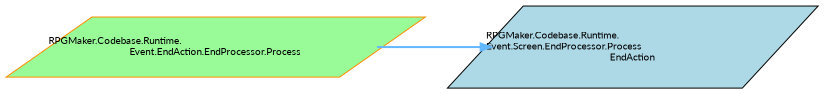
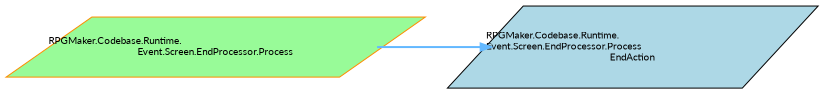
node "RPGMaker.Codebase.Runtime. Event.EndAction.EndProcessor.Process": label "RPGMaker.Codebase.Runtime. Event.EndAction.EndProcessor.Process" -> "RPGMaker.Codebase.Runtime. Event.Screen.EndProcessor.Process"
